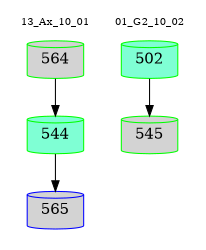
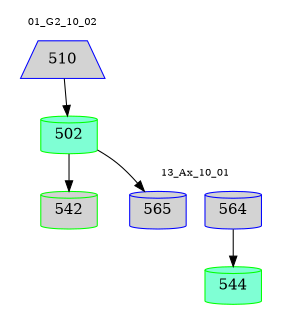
node "564": color green -> blue
node "510": added
node "545": label "545" -> "542"
edge "544" -> "565": now "502" -> "565"
